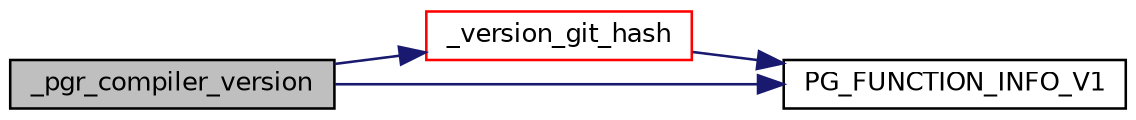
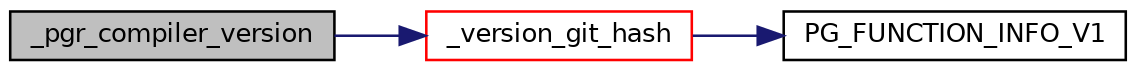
edge "_pgr_compiler_version" -> "PG_FUNCTION_INFO_V1": removed
